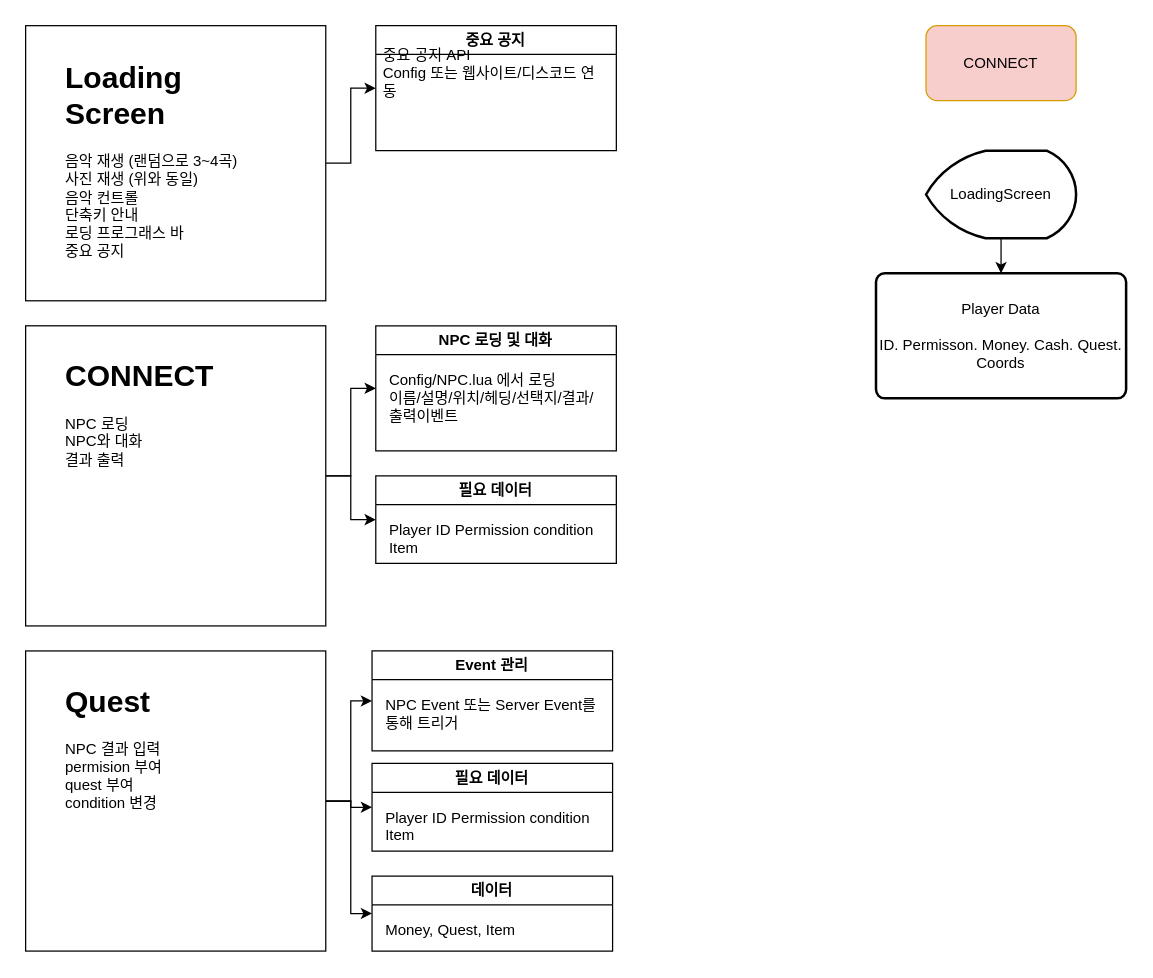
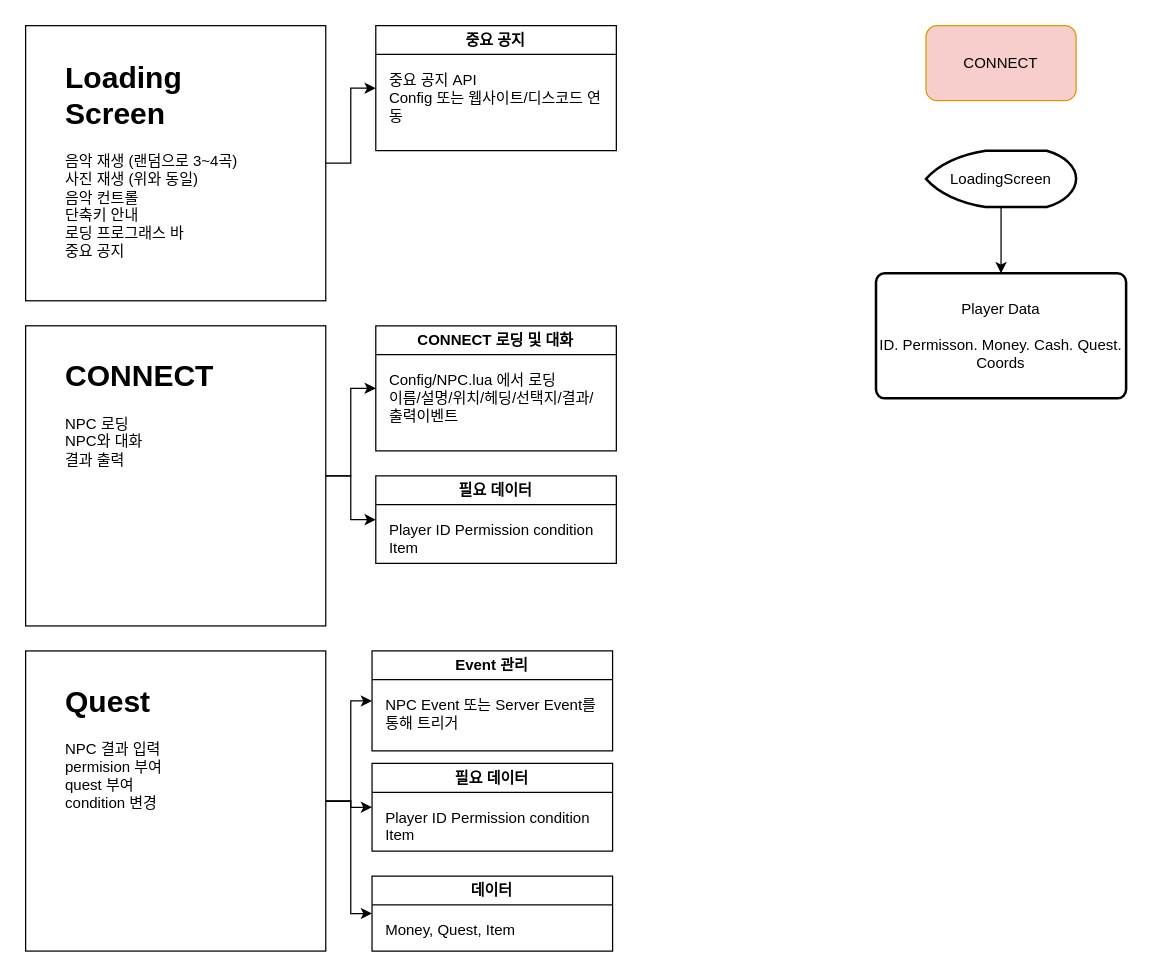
node "중요 공지 API Config 또는 웹사이트/디스코드 연동": moved (490, 76) -> (496, 101)
node "LoadingScreen": size 150x88 -> 150x56
node "NPC 로딩 및 대화": label "NPC 로딩 및 대화" -> "CONNECT 로딩 및 대화"
